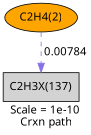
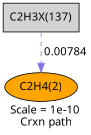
edge "C2H4(2)" -> "C2H3X(137)": reversed
